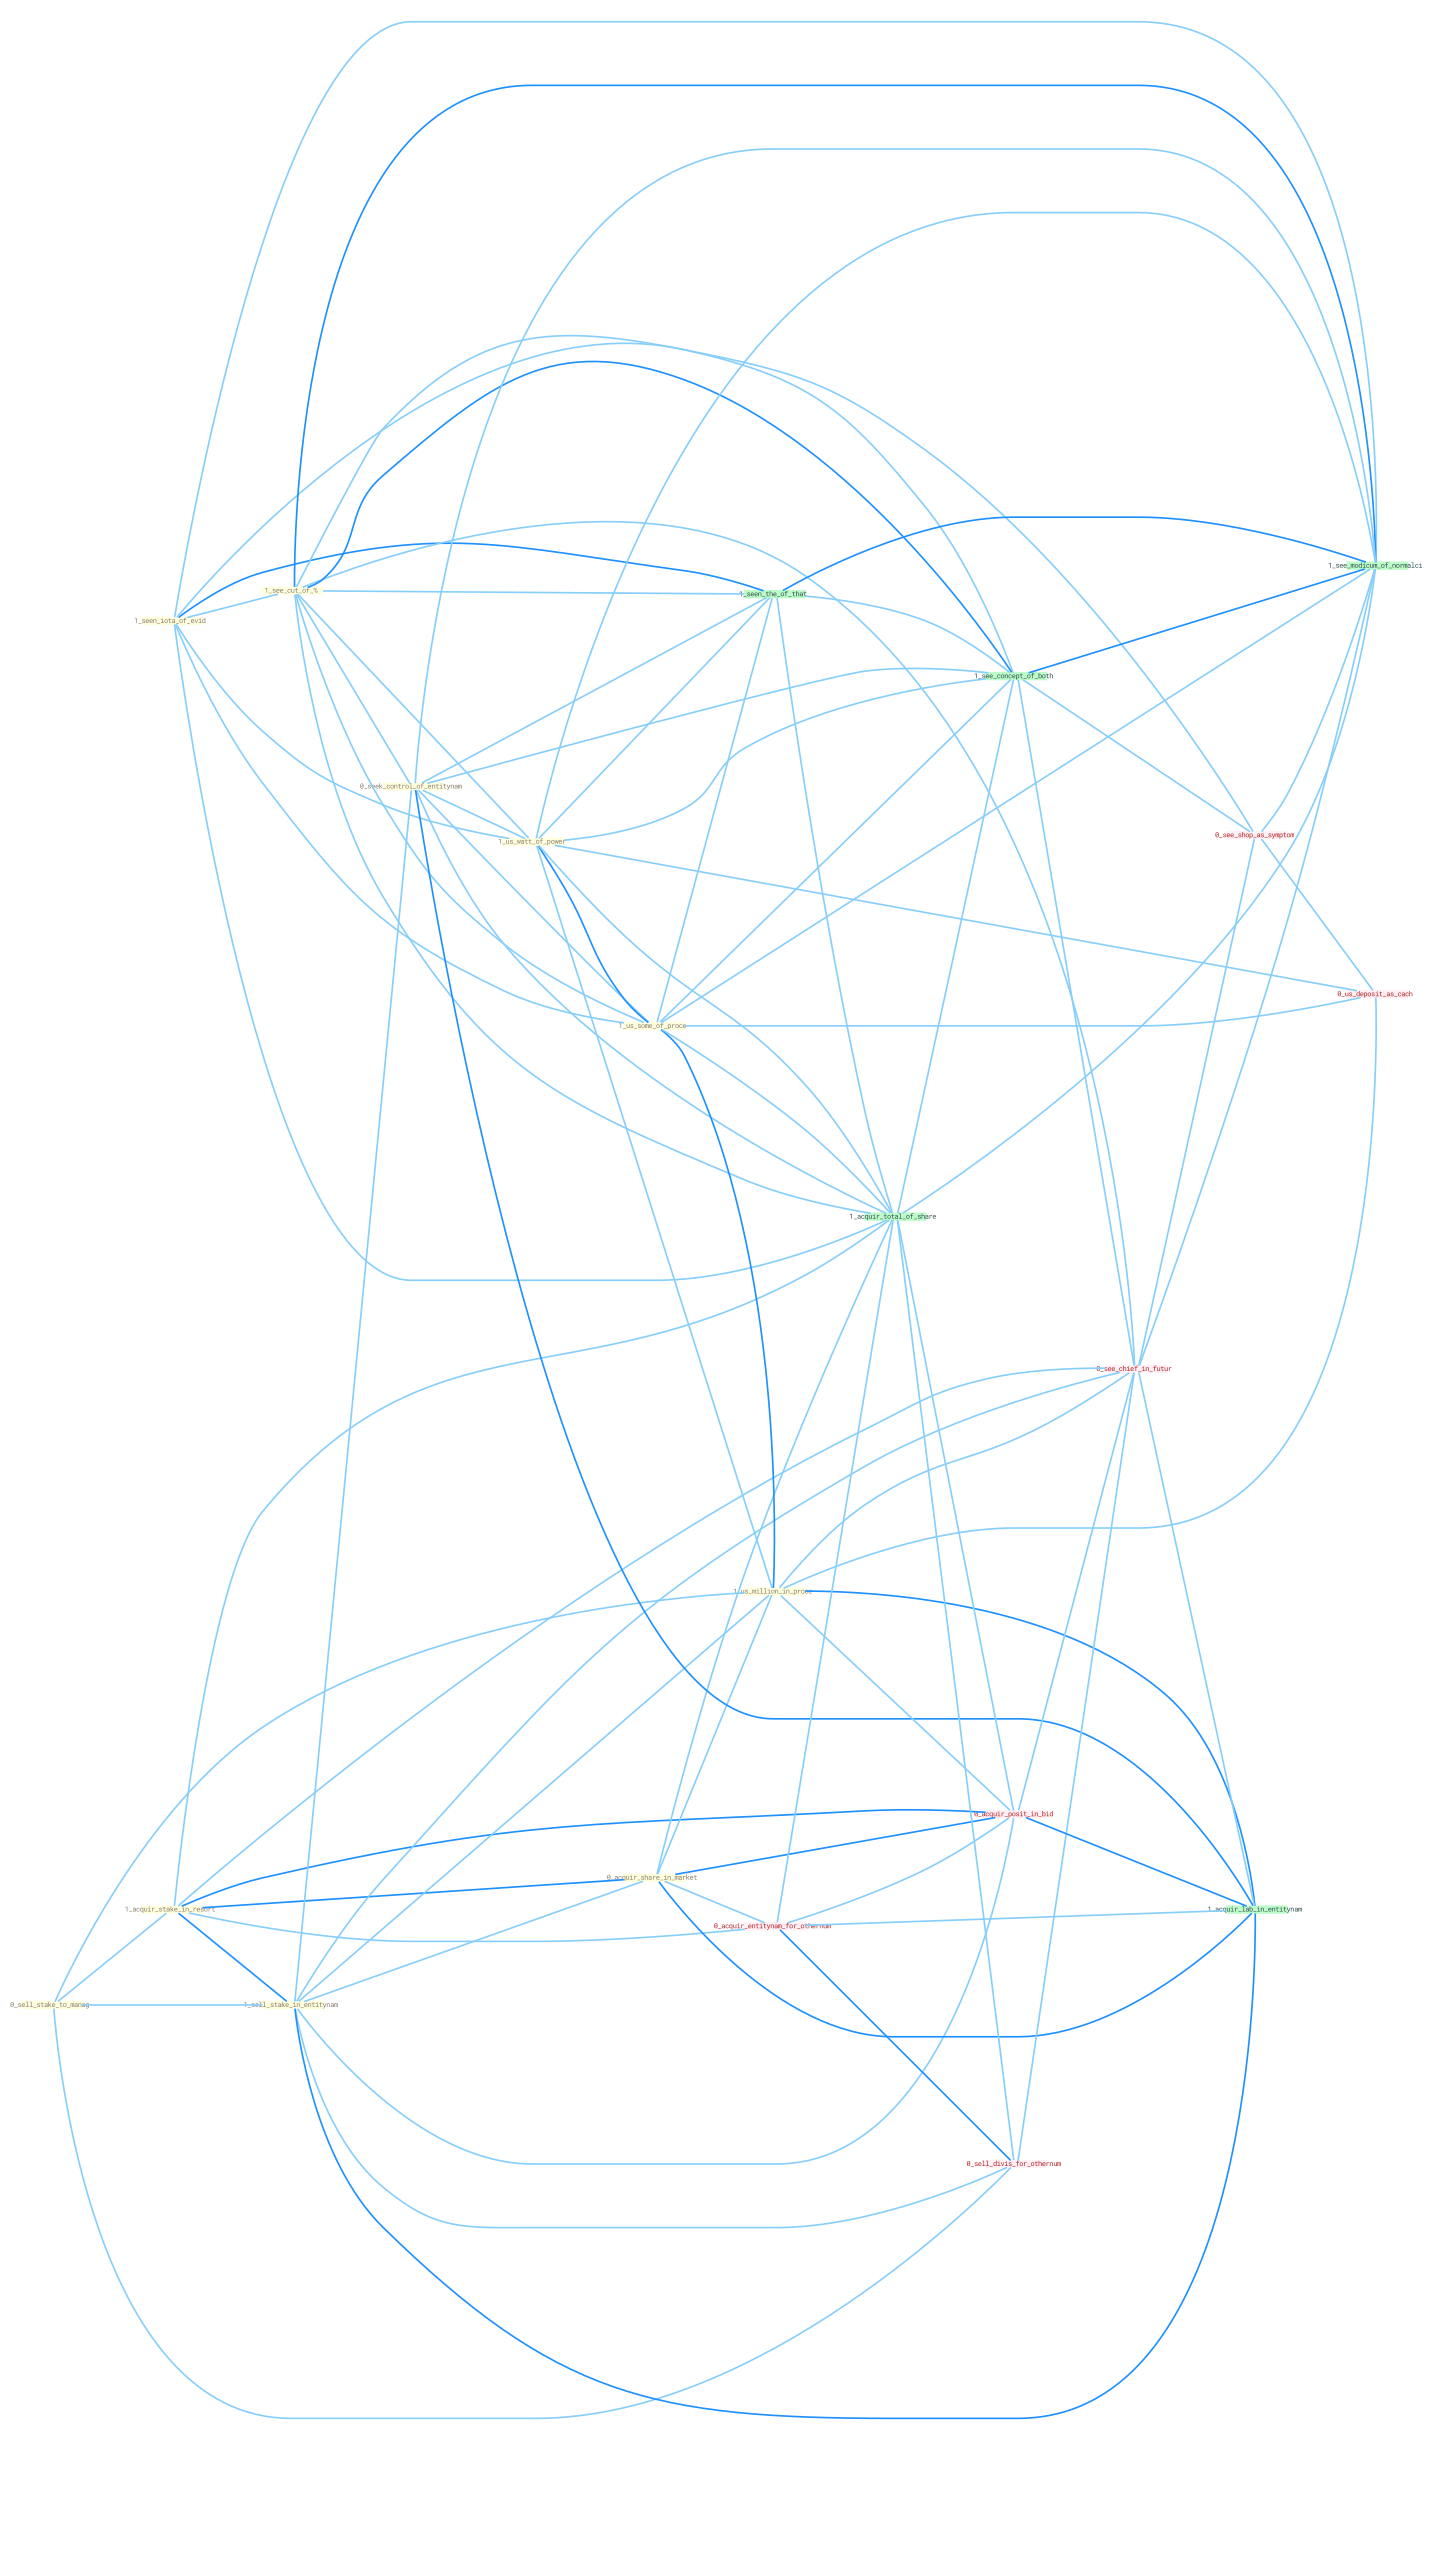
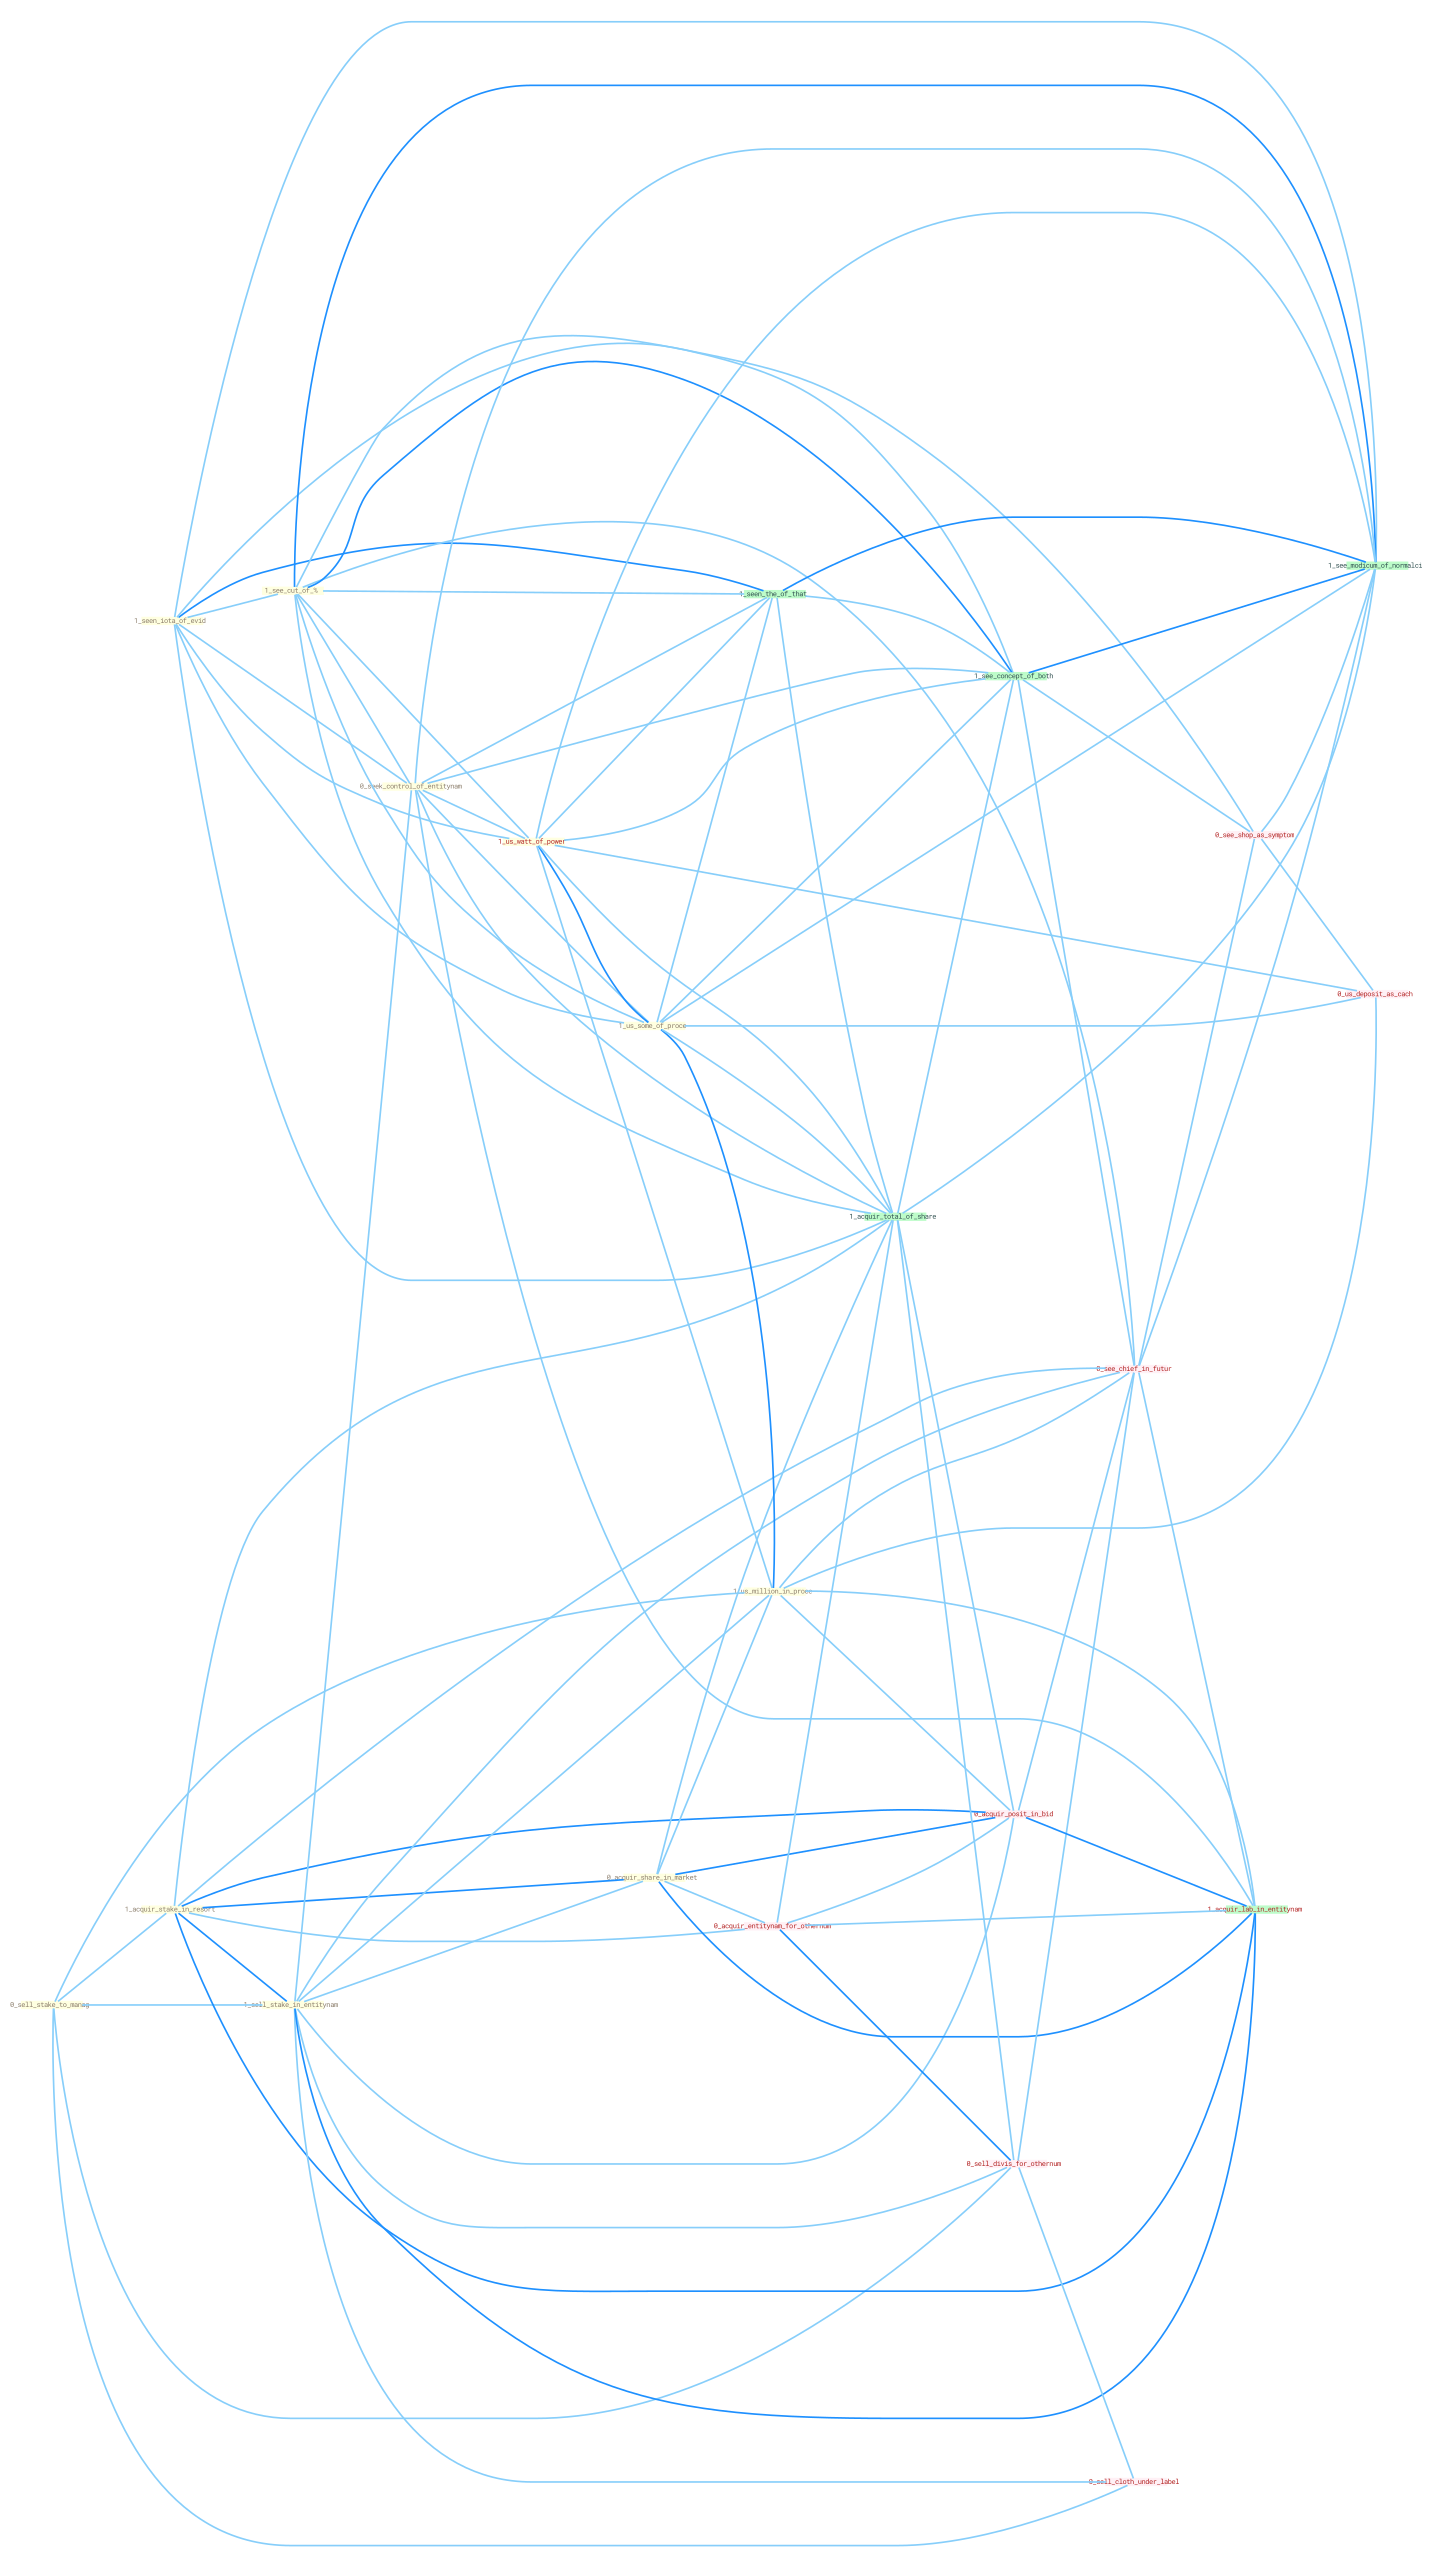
edge "1_seen_iota_of_evid" -- "0_seek_control_of_entitynam": added
node "1_us_watt_of_power": fontcolor #8b7d6b -> #b22222
edge "0_seek_control_of_entitynam" -- "1_acquir_lab_in_entitynam": color #1e90ff -> #87cefa
edge "1_us_million_in_proce" -- "1_acquir_lab_in_entitynam": color #1e90ff -> #87cefa
node "1_acquir_lab_in_entitynam": fontcolor #2f4f4f -> #b22222
edge "1_acquir_stake_in_resort" -- "1_acquir_lab_in_entitynam": added
node "0_sell_cloth_under_label": added
